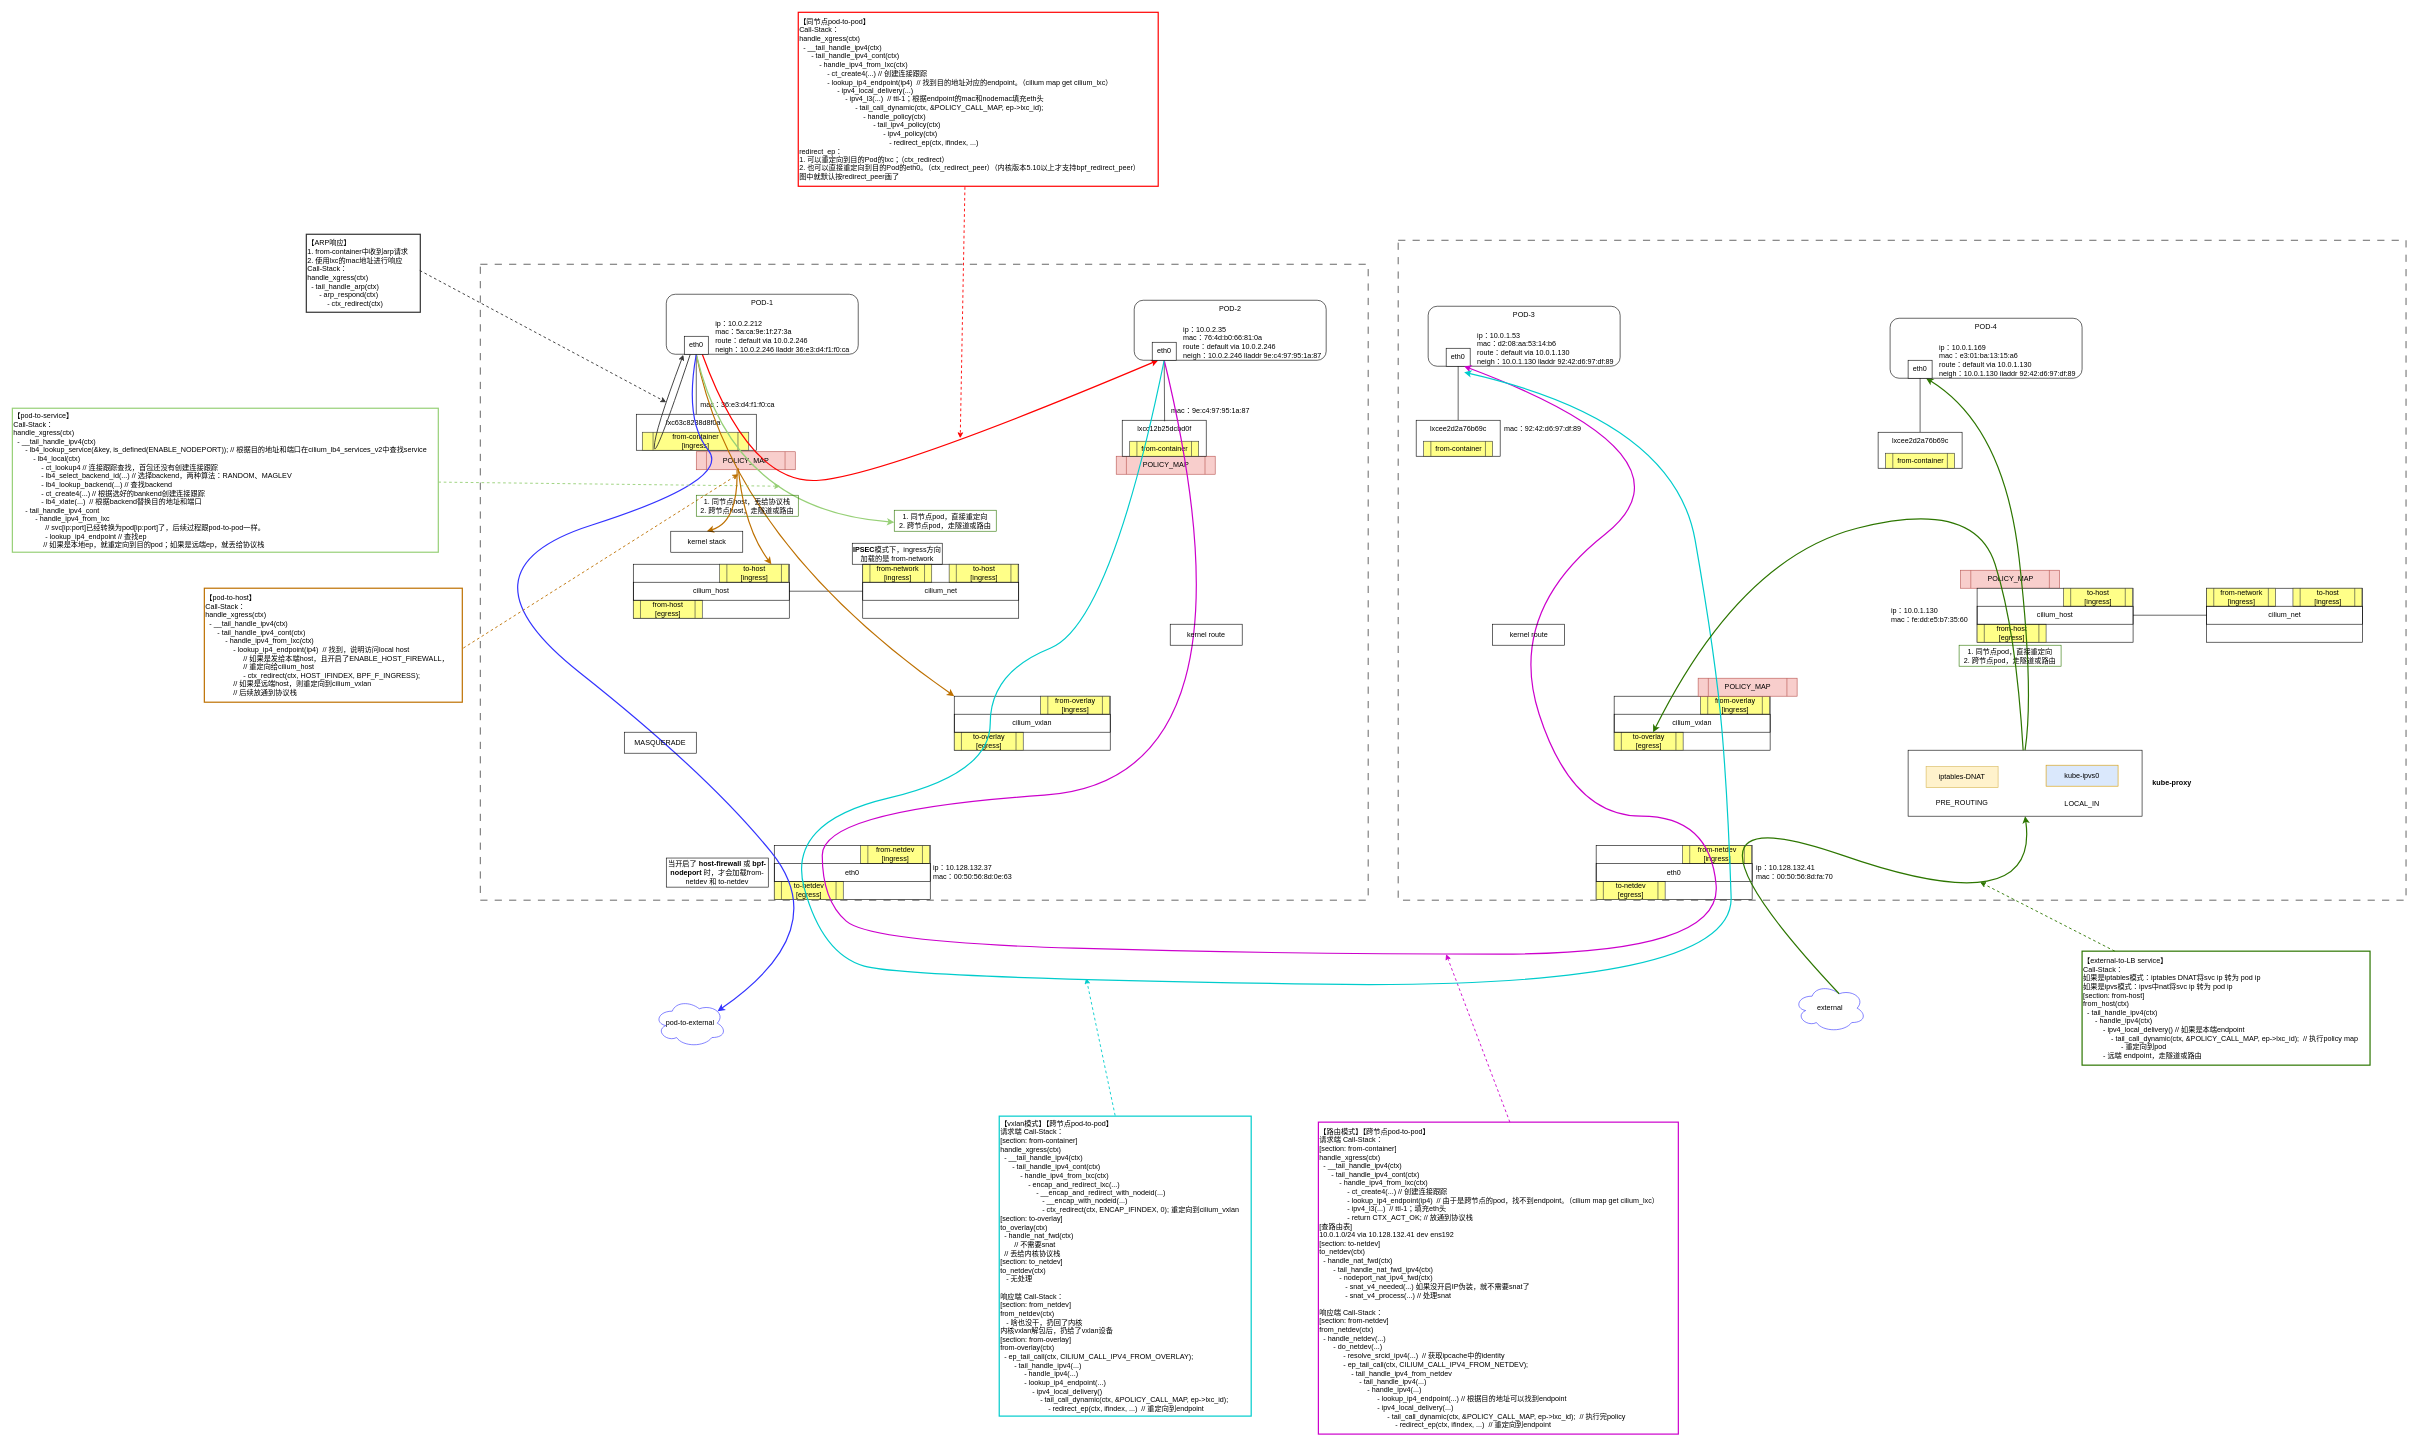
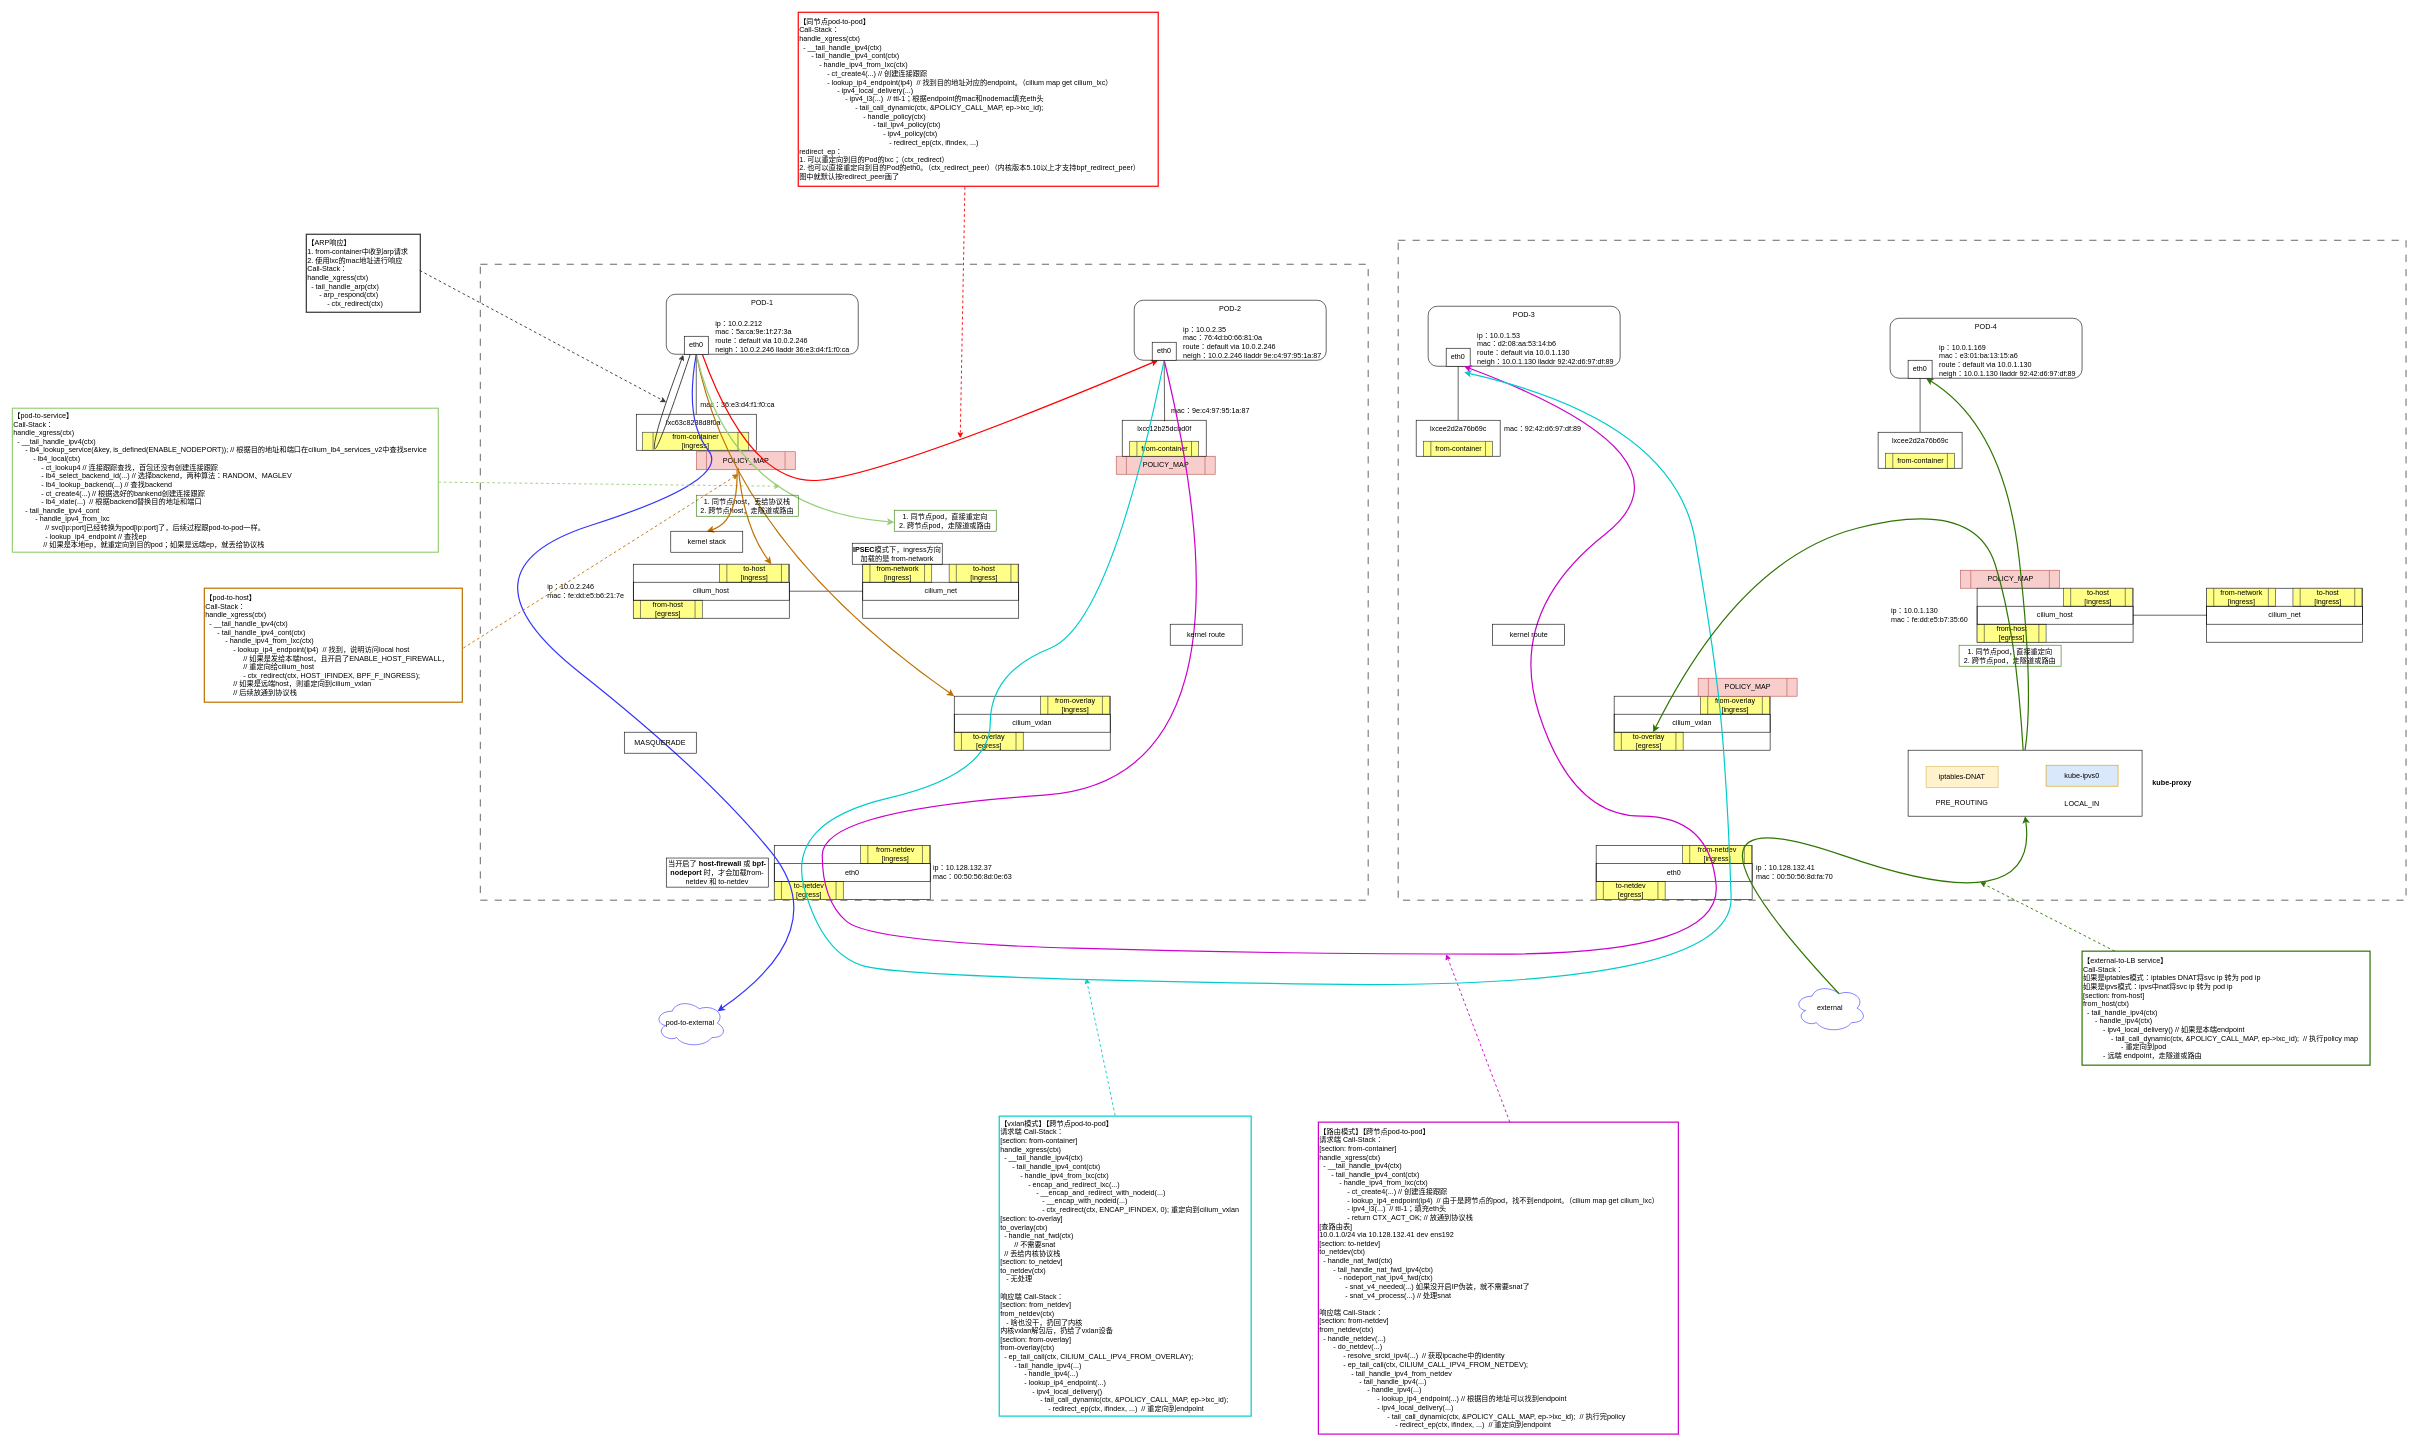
node "ip：10.0.2.246 mac：fe:dd:e5:b6:21:7e": added
